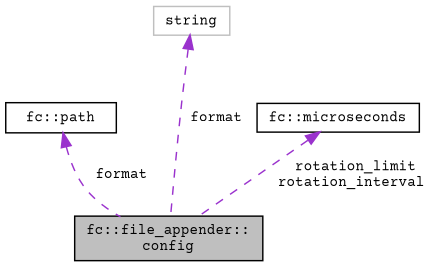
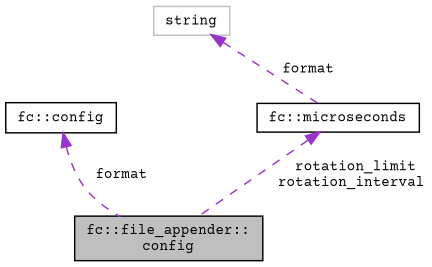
node "fc::path": label "fc::path" -> "fc::config"
edge "fc::file_appender:: config" -> "string": now "fc::microseconds" -> "string"
